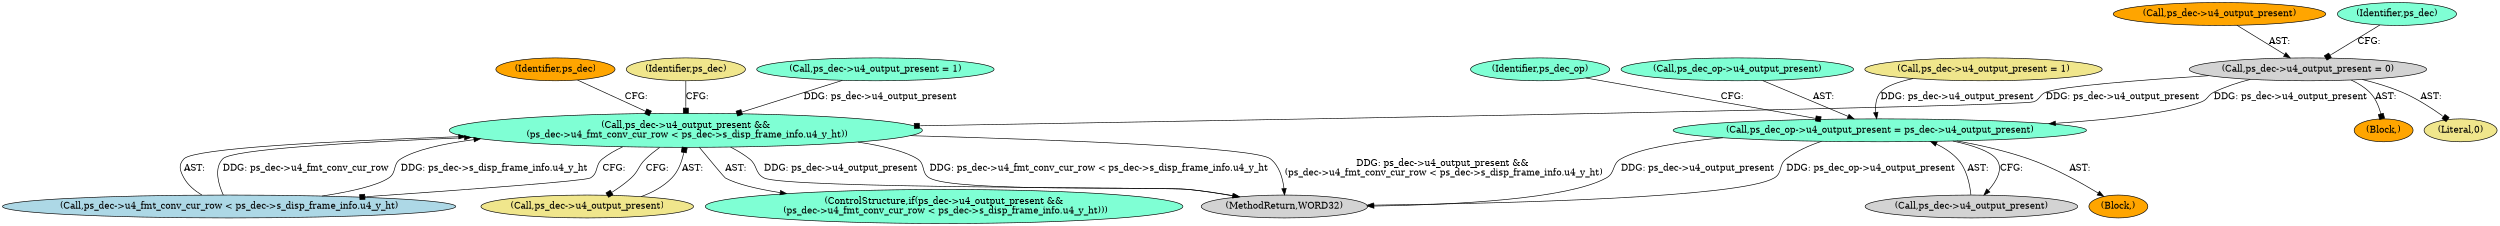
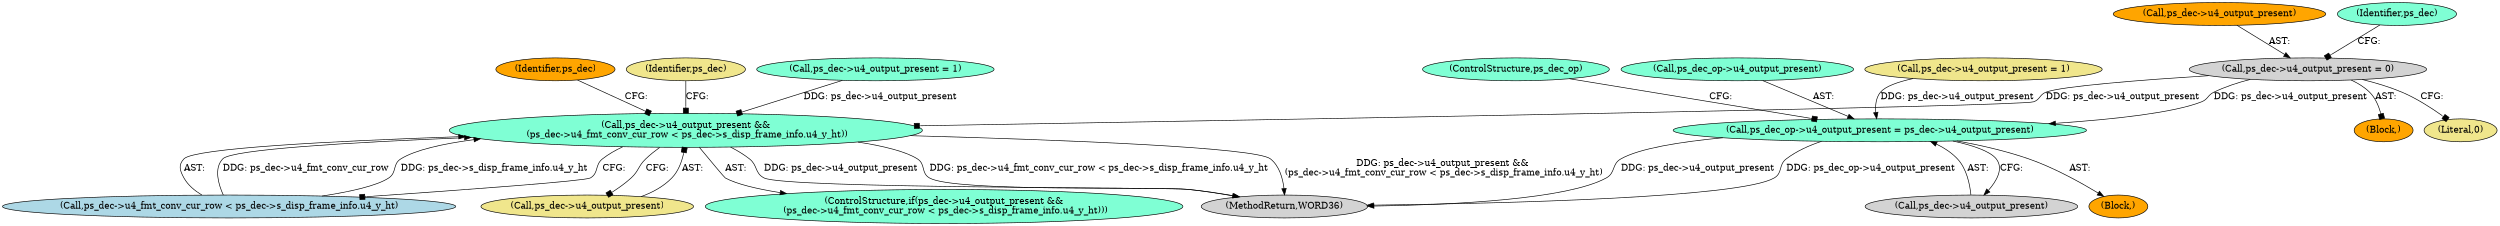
node "(Identifier,ps_dec_op)": label "(Identifier,ps_dec_op)" -> "(ControlStructure,ps_dec_op)"
edge "(Call,ps_dec->u4_output_present = 0)" -> "(Literal,0)": label "AST: " -> "CFG: "
node "(MethodReturn,WORD32)": label "(MethodReturn,WORD32)" -> "(MethodReturn,WORD36)"
